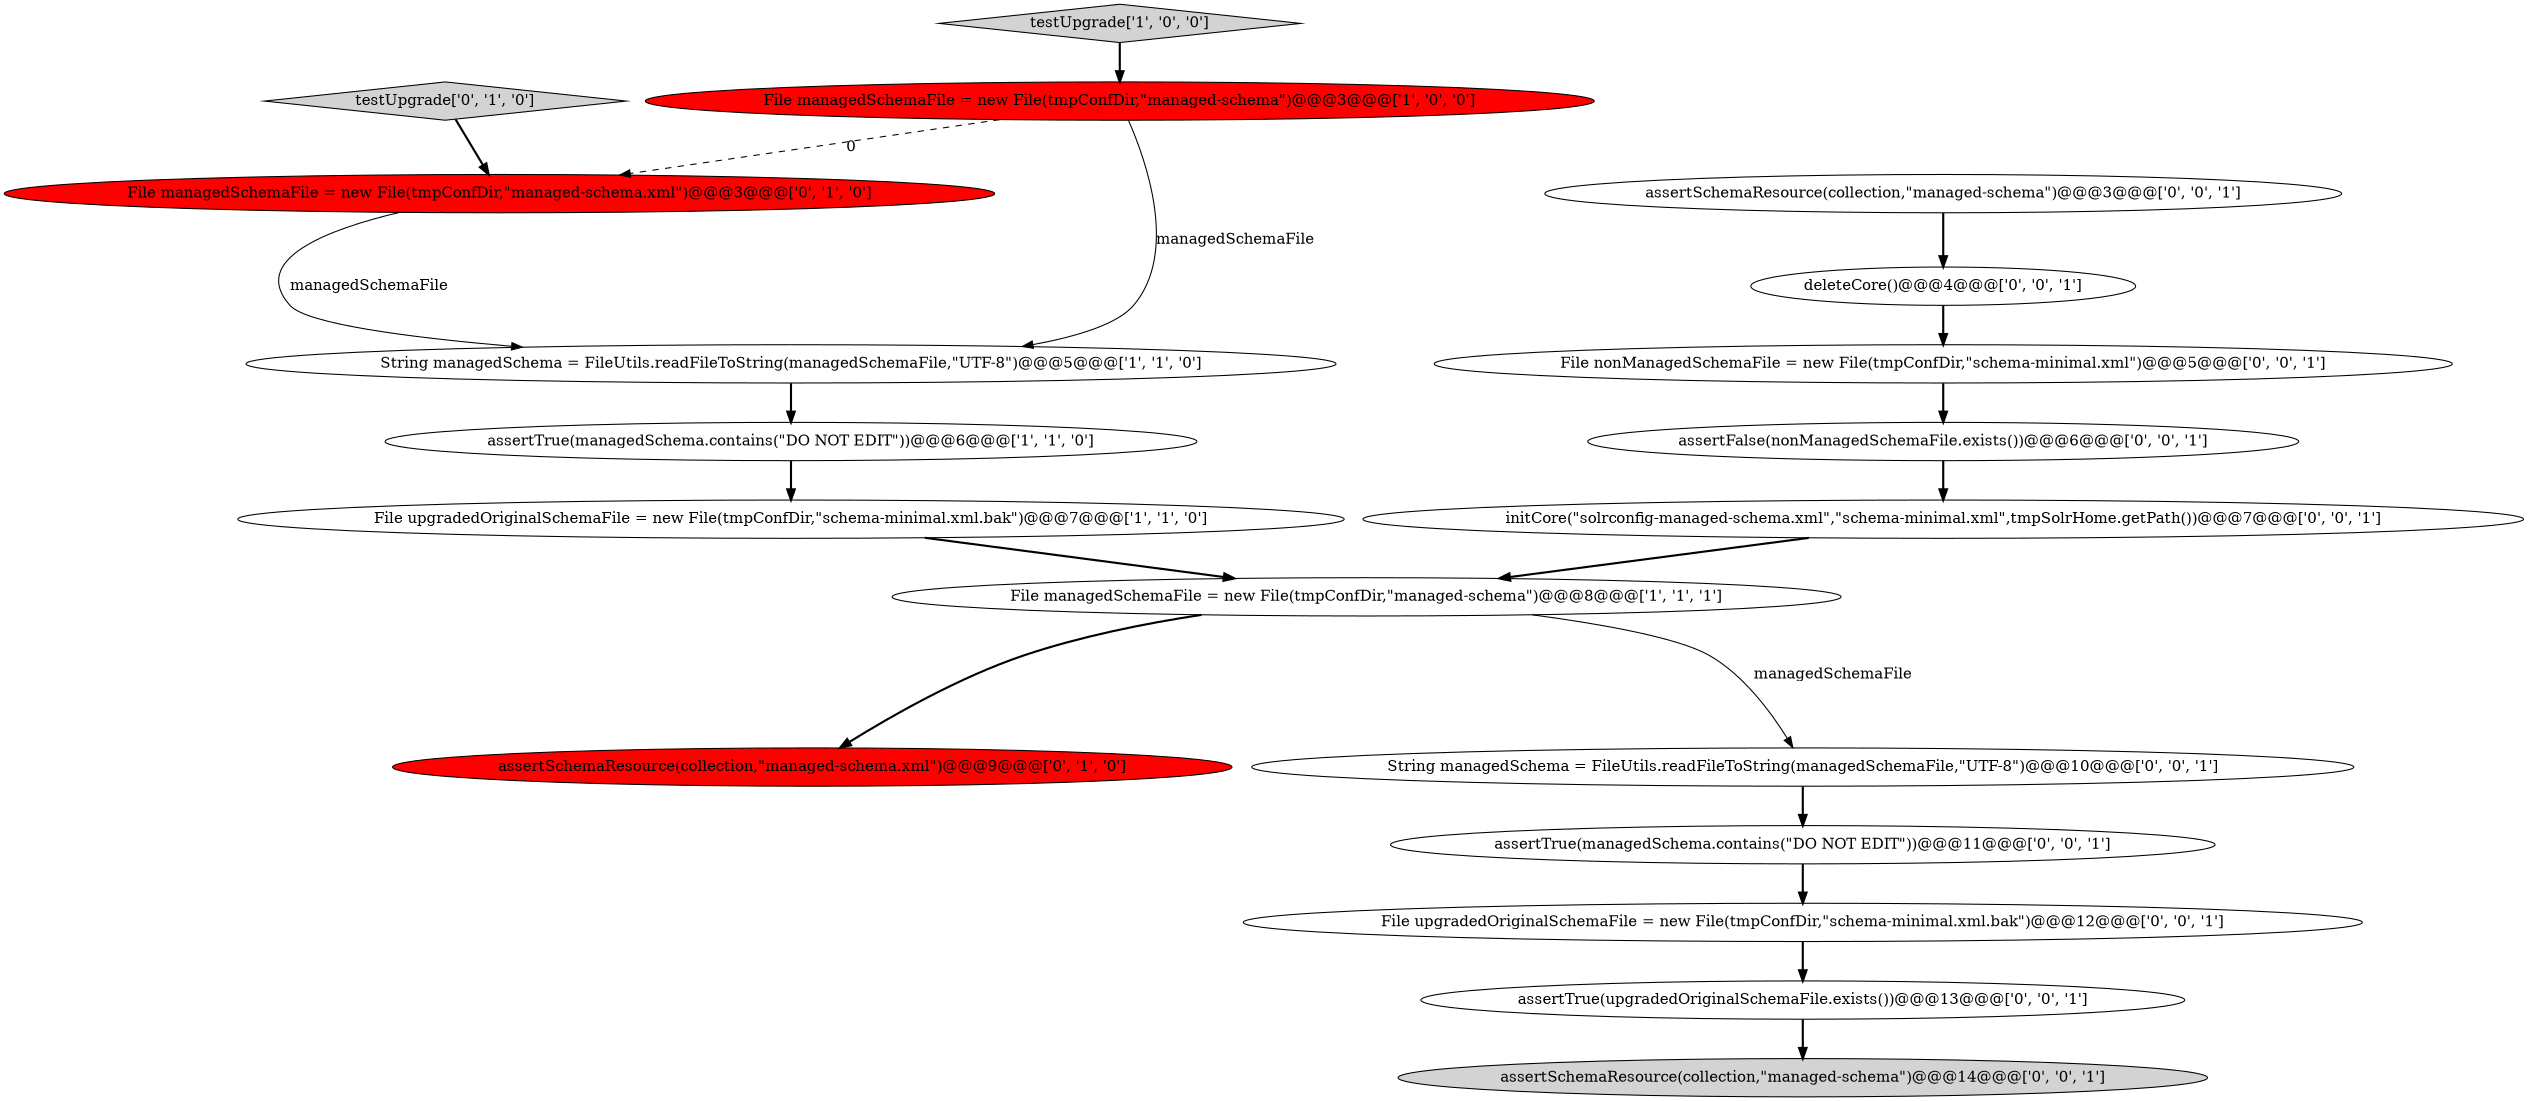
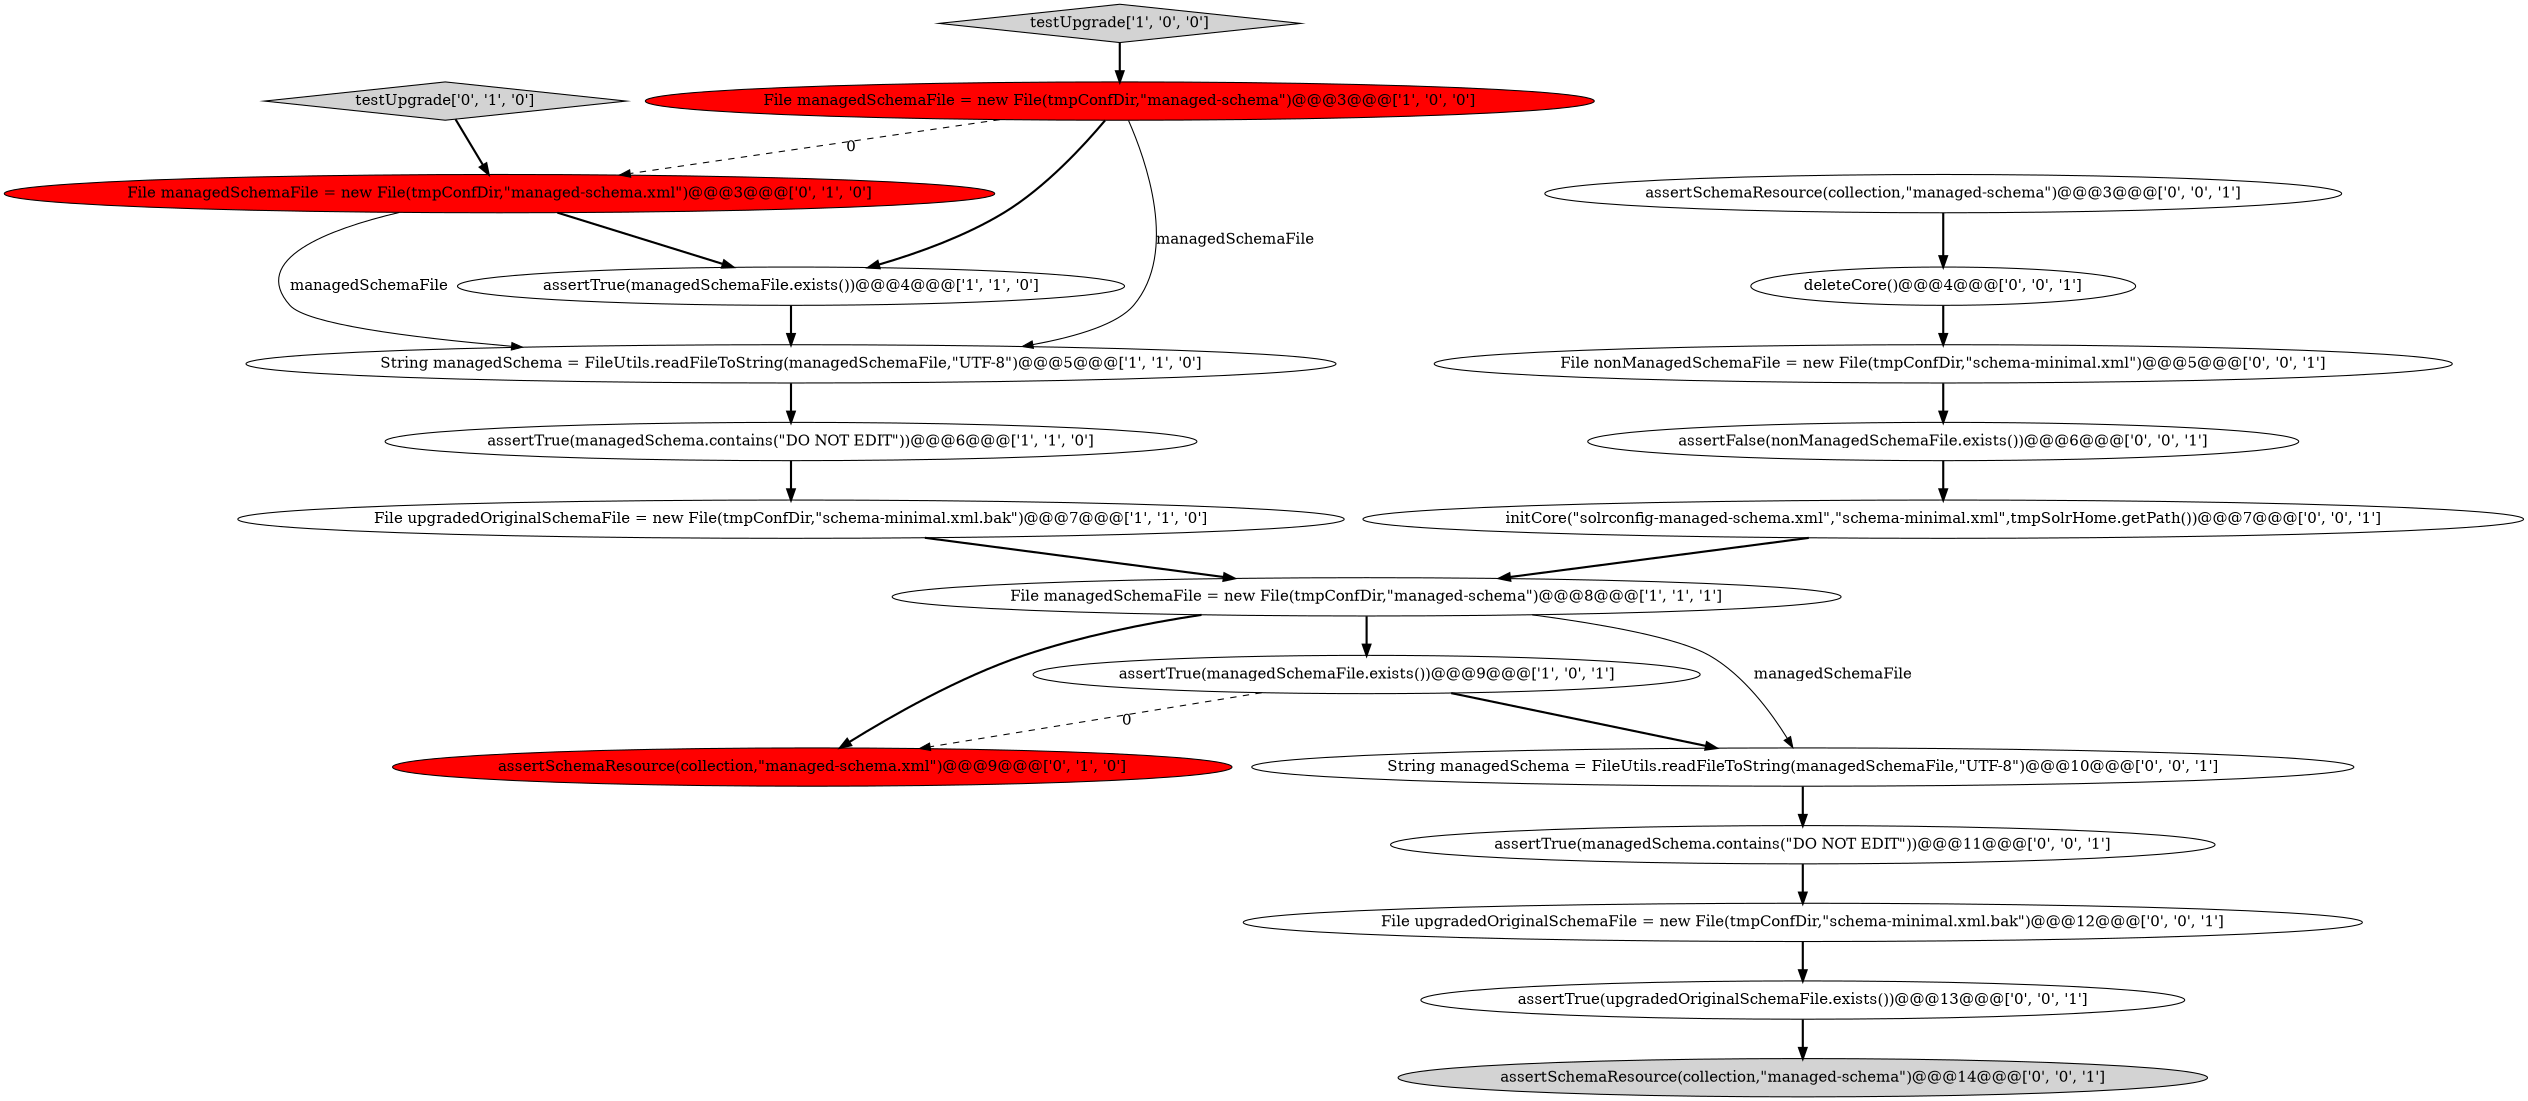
node "assertTrue(managedSchemaFile.exists())@@@4@@@['1', '1', '0']": added
node "assertTrue(managedSchemaFile.exists())@@@9@@@['1', '0', '1']": added
